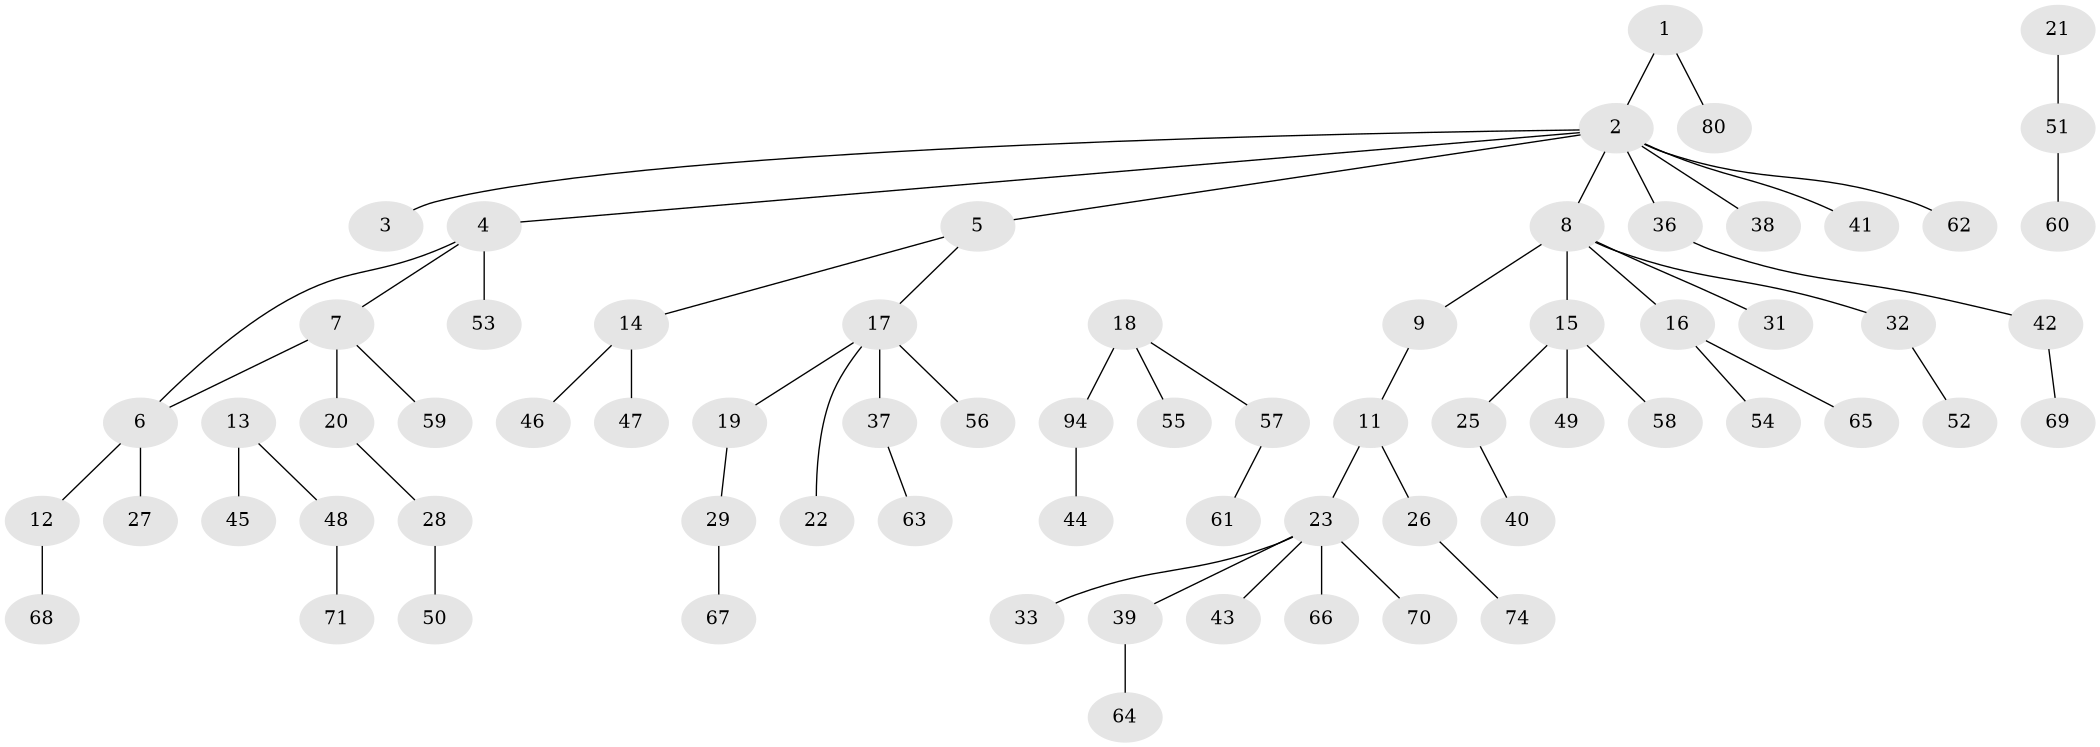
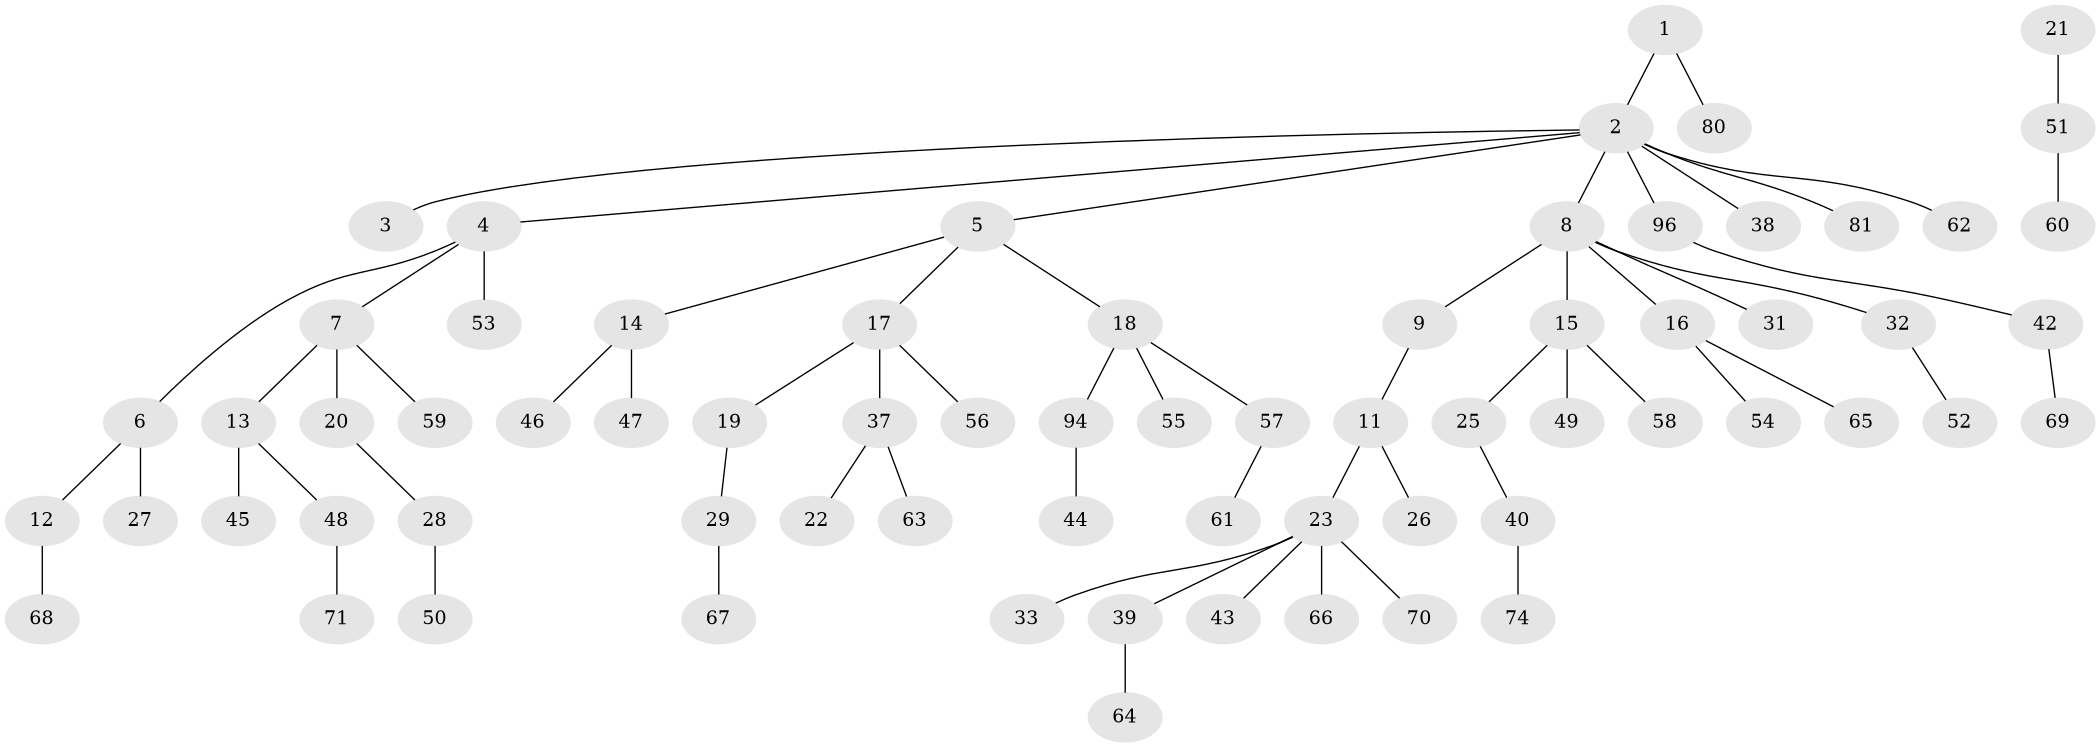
node "36": label "36" -> "96"
node "41": label "41" -> "81"
edge "5" -- "18": added
edge "7" -- "6": now "7" -- "13"
edge "17" -- "22": now "37" -- "22"
edge "26" -- "74": now "40" -- "74"
